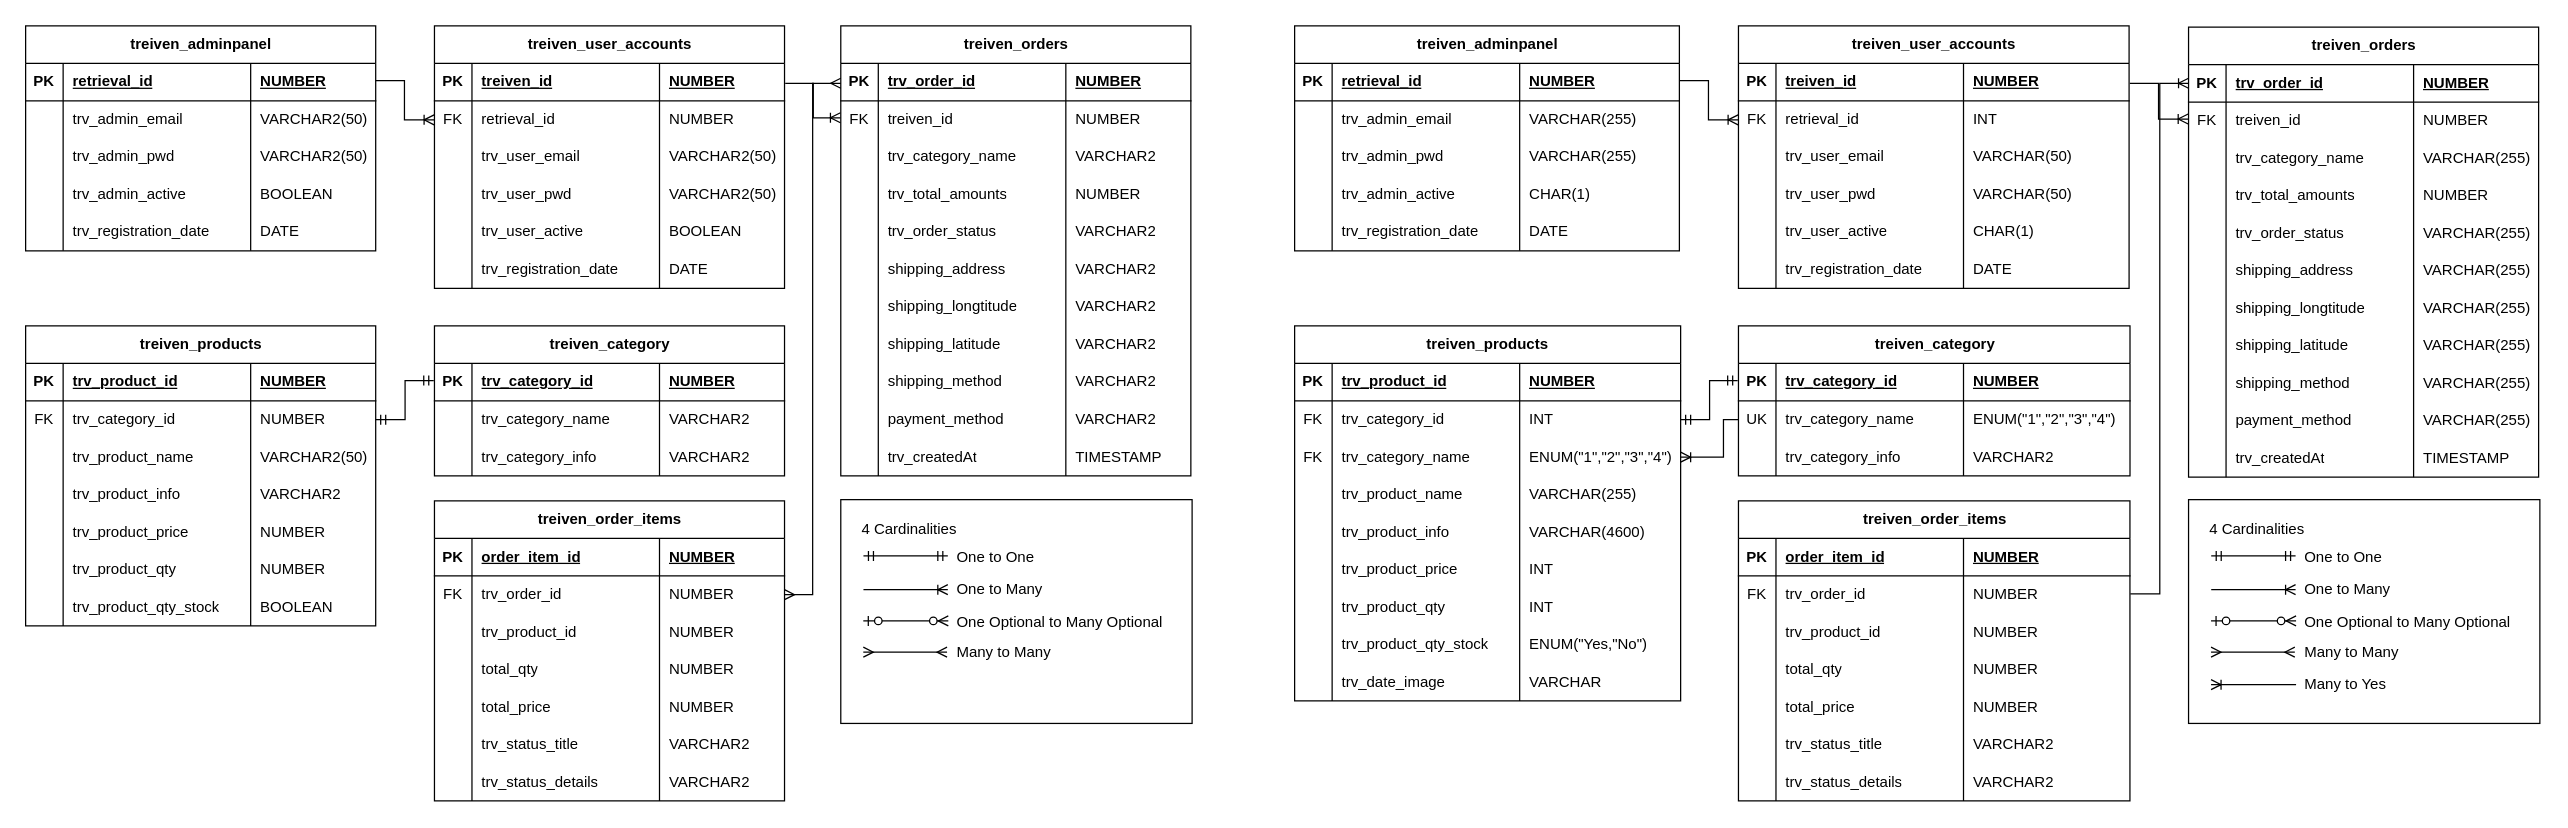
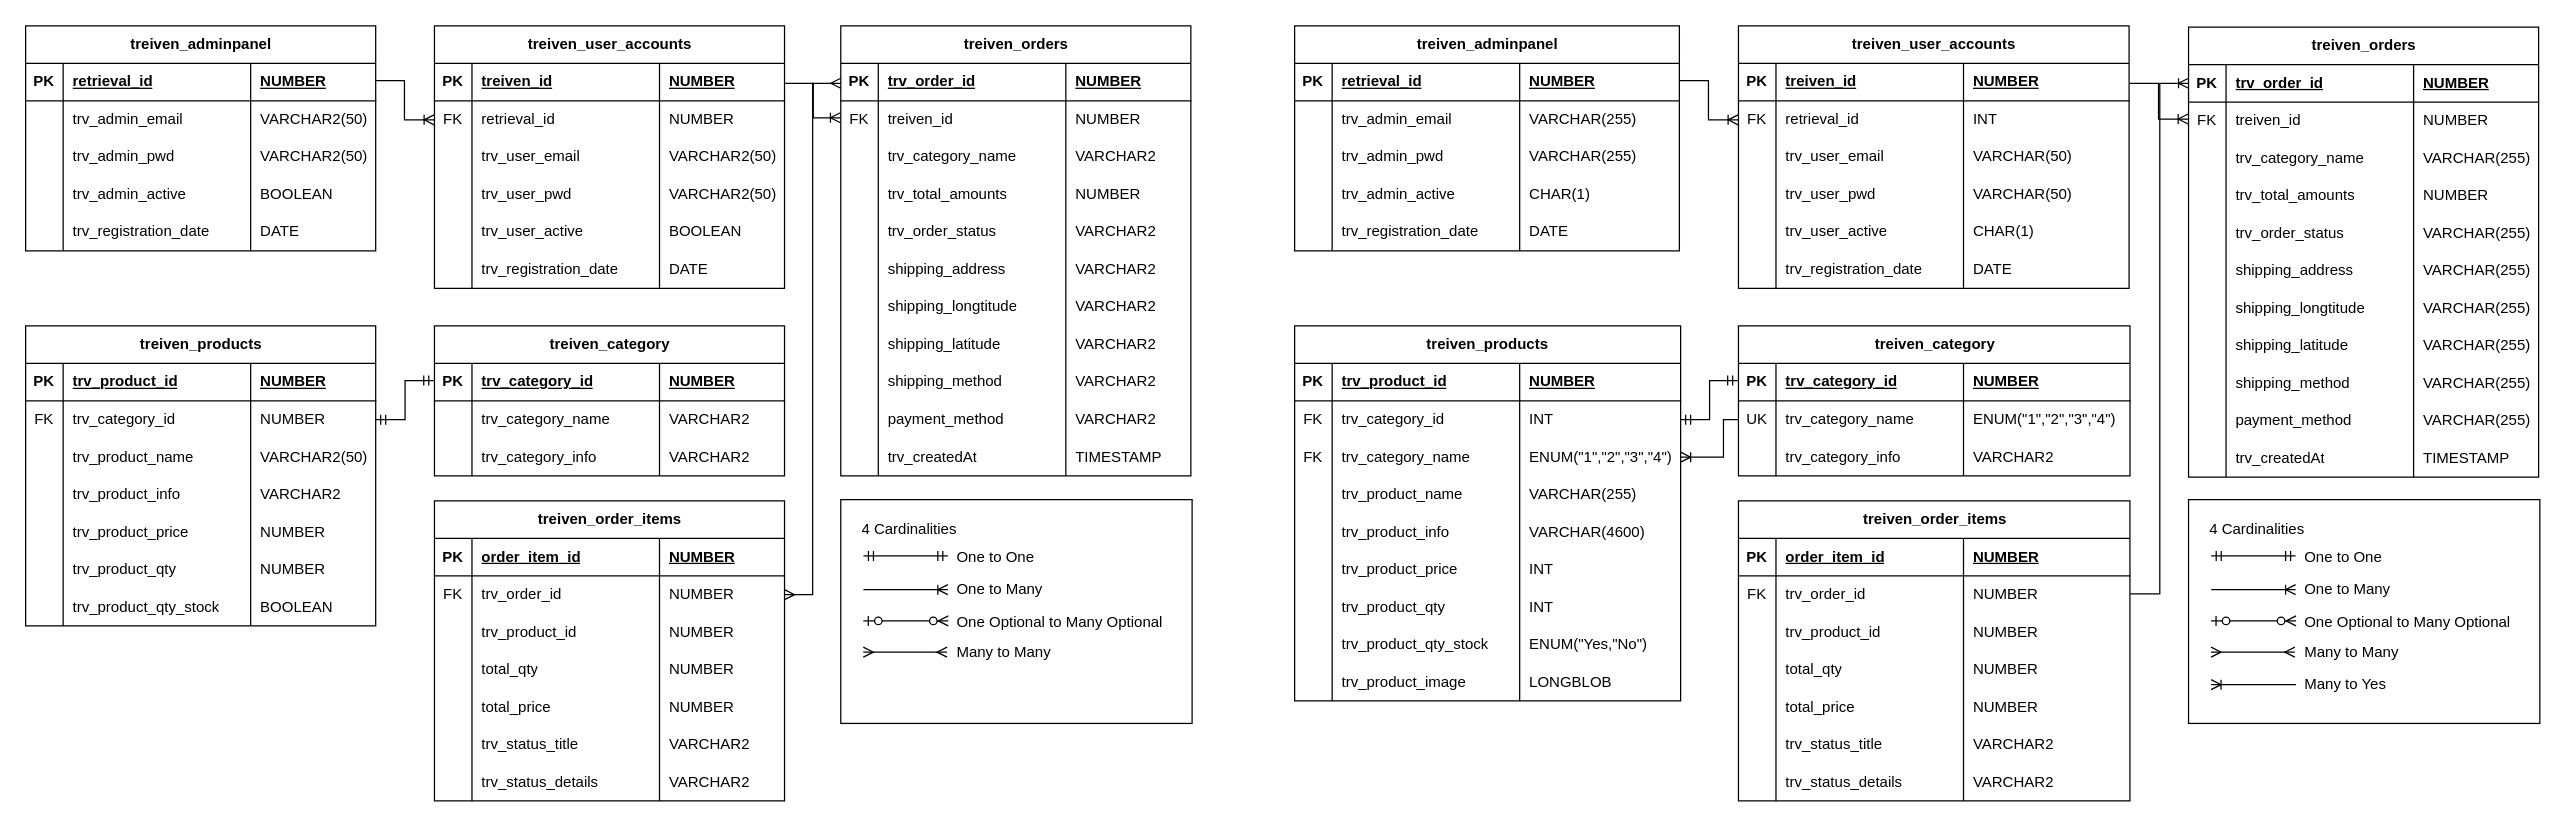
node "trv_date_image": label "trv_date_image" -> "trv_product_image"
node "VARCHAR": label "VARCHAR" -> "LONGBLOB"
